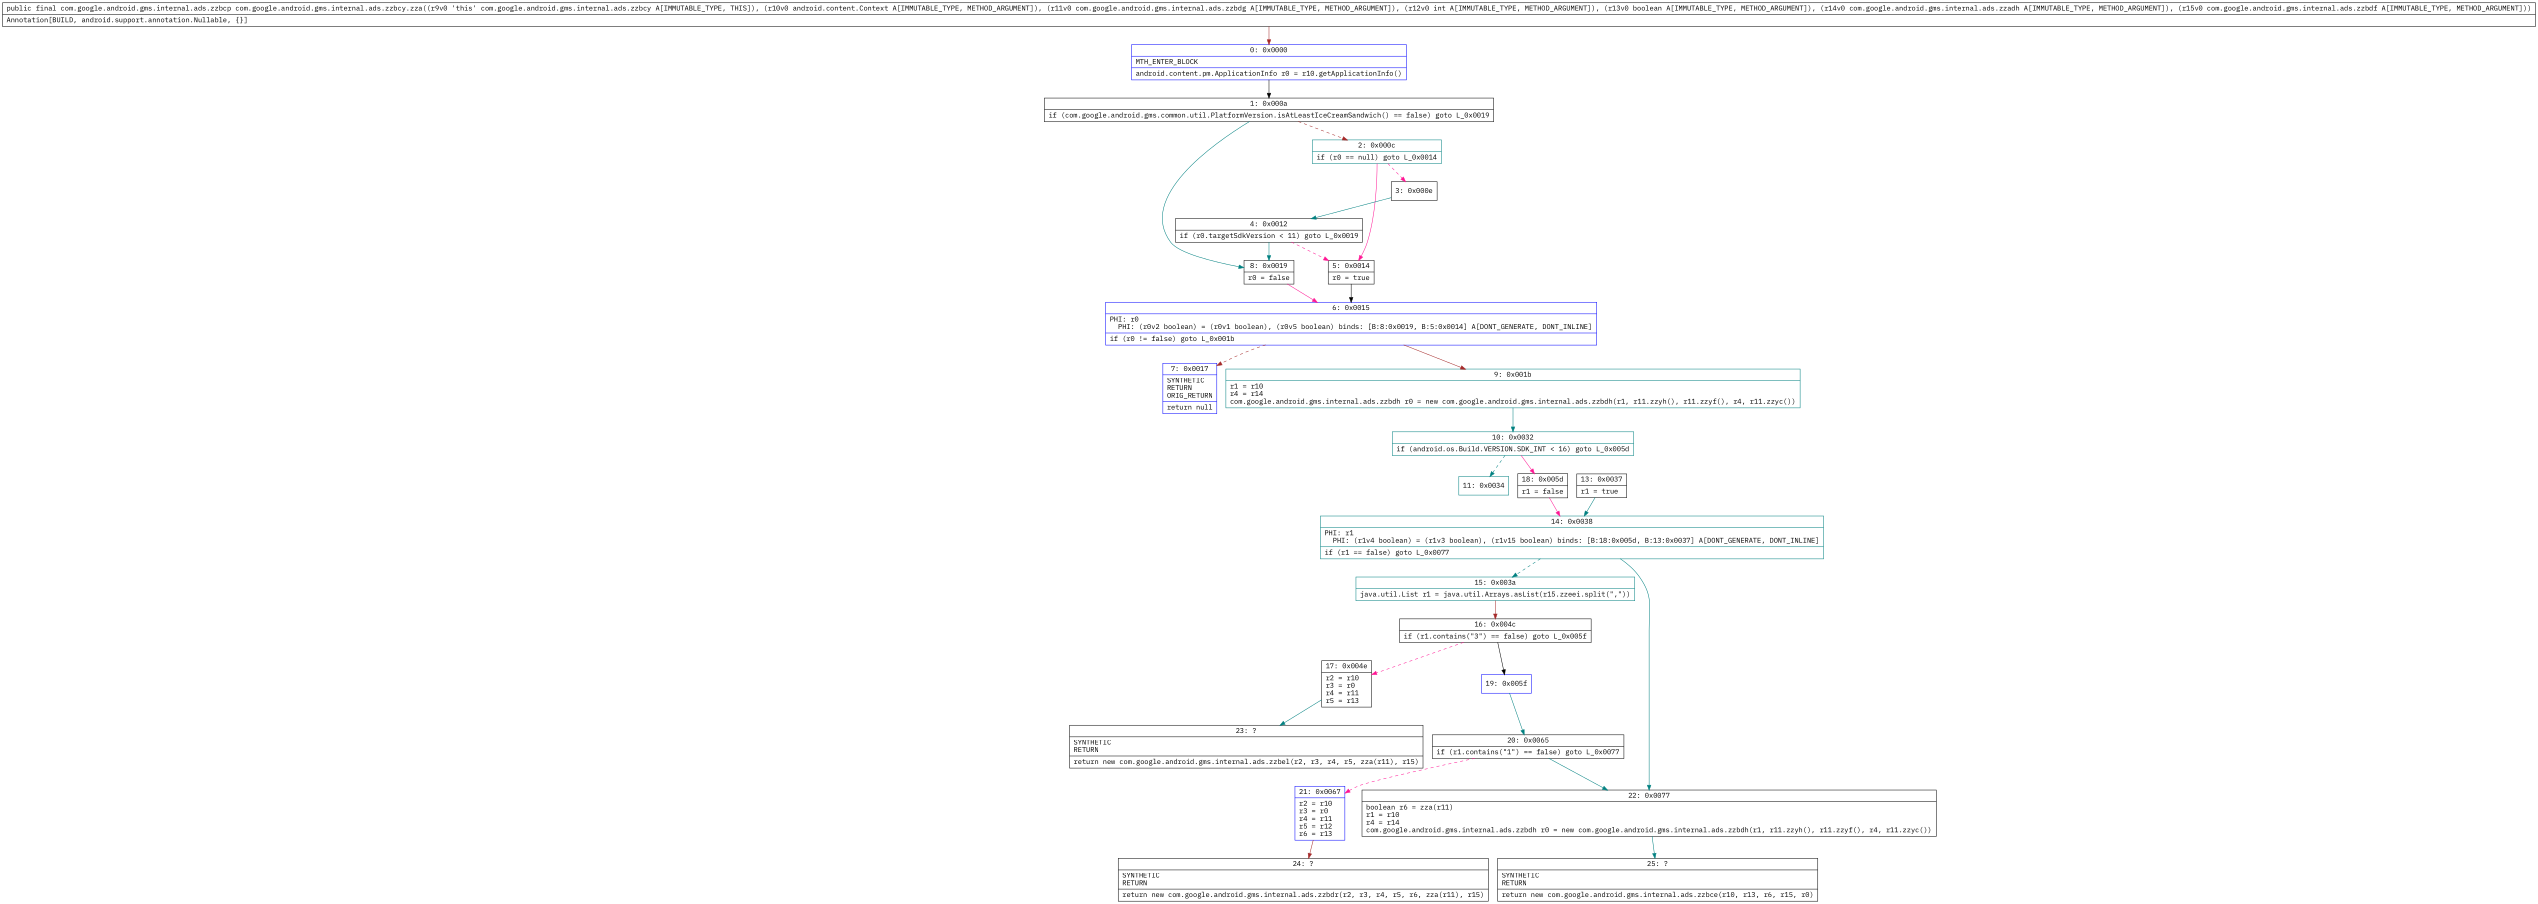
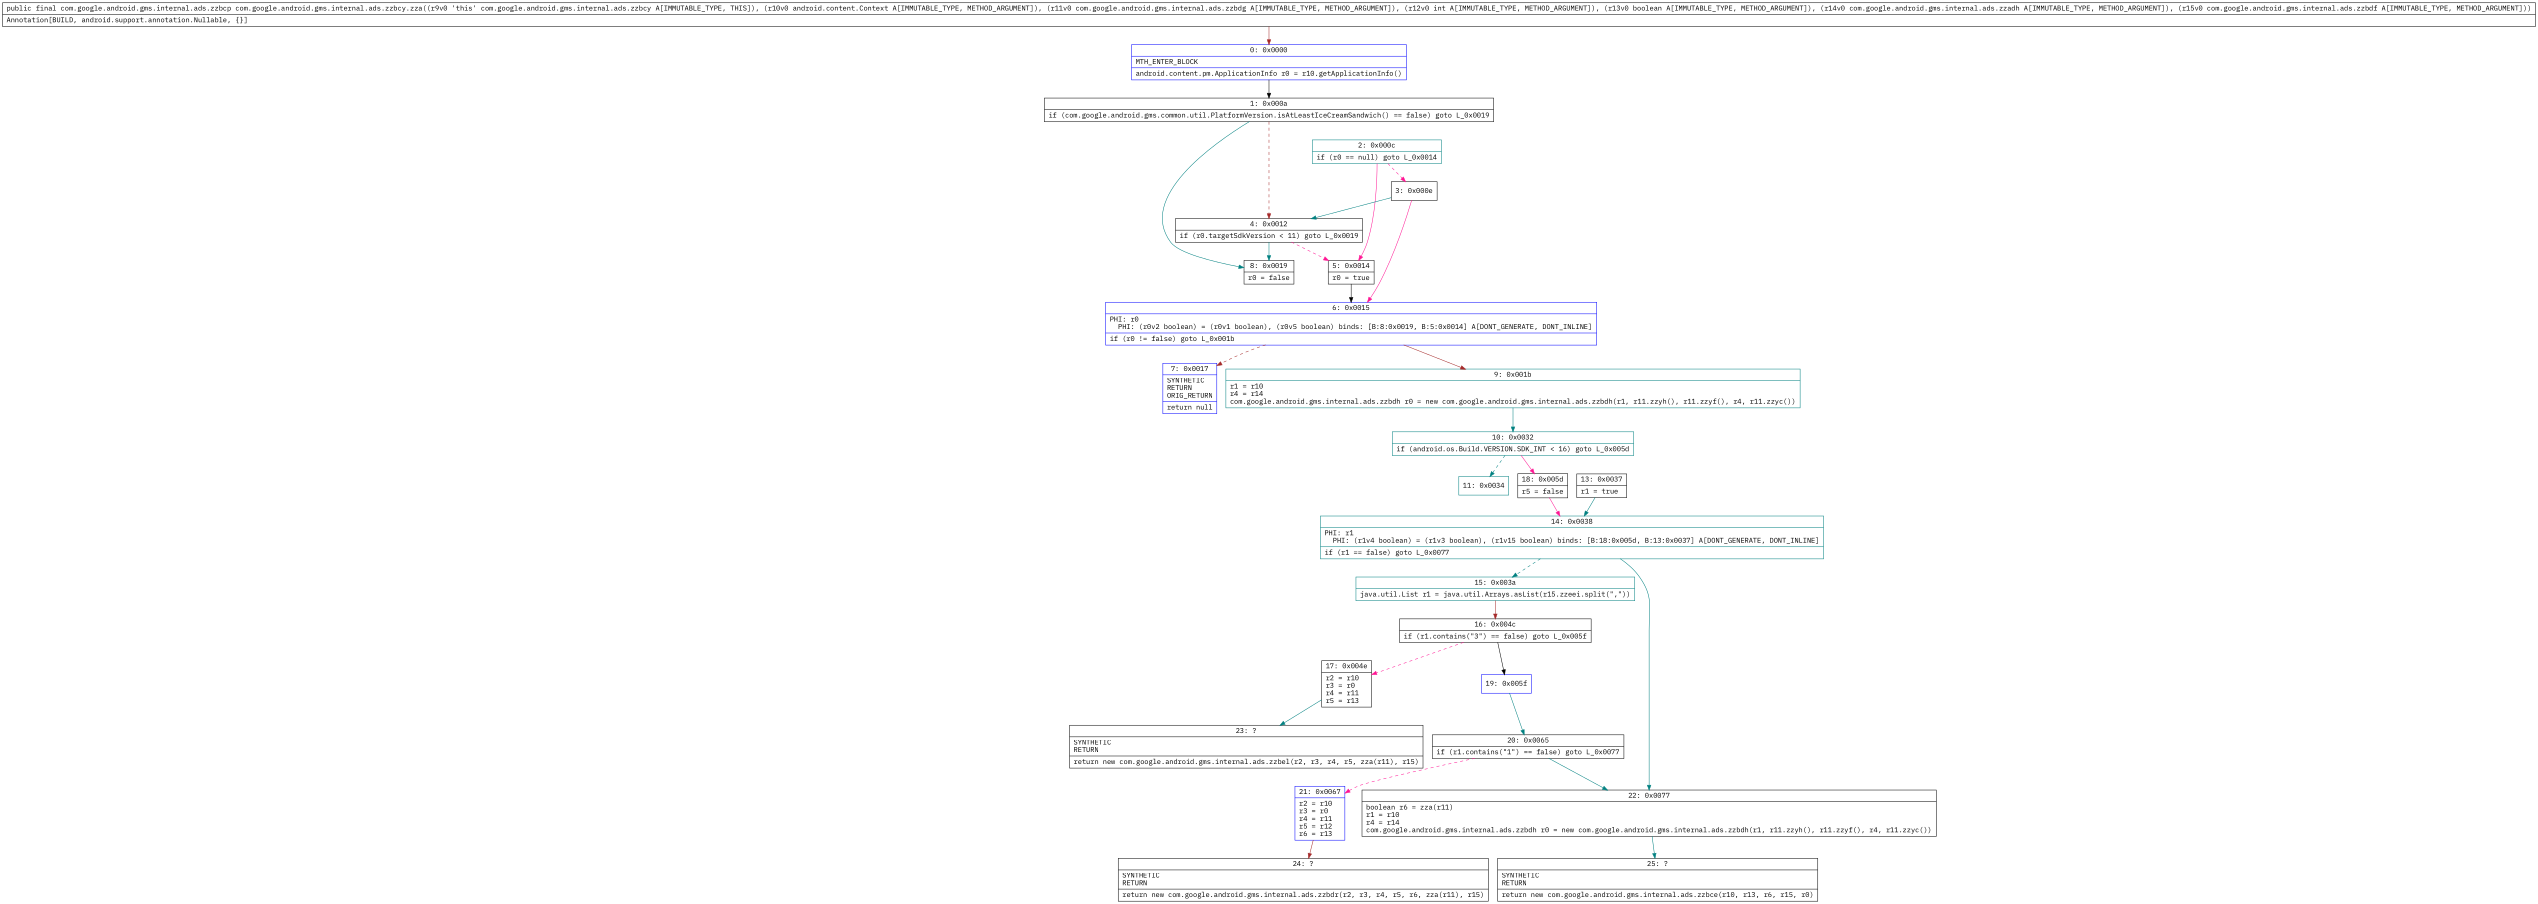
edge "1: 0x000a" -> "2: 0x000c": now "1: 0x000a" -> "4: 0x0012"
edge "8: 0x0019" -> "6: 0x0015": now "3: 0x000e" -> "6: 0x0015"
node "18: 0x005d": text "r1 = false" -> "r5 = false"
